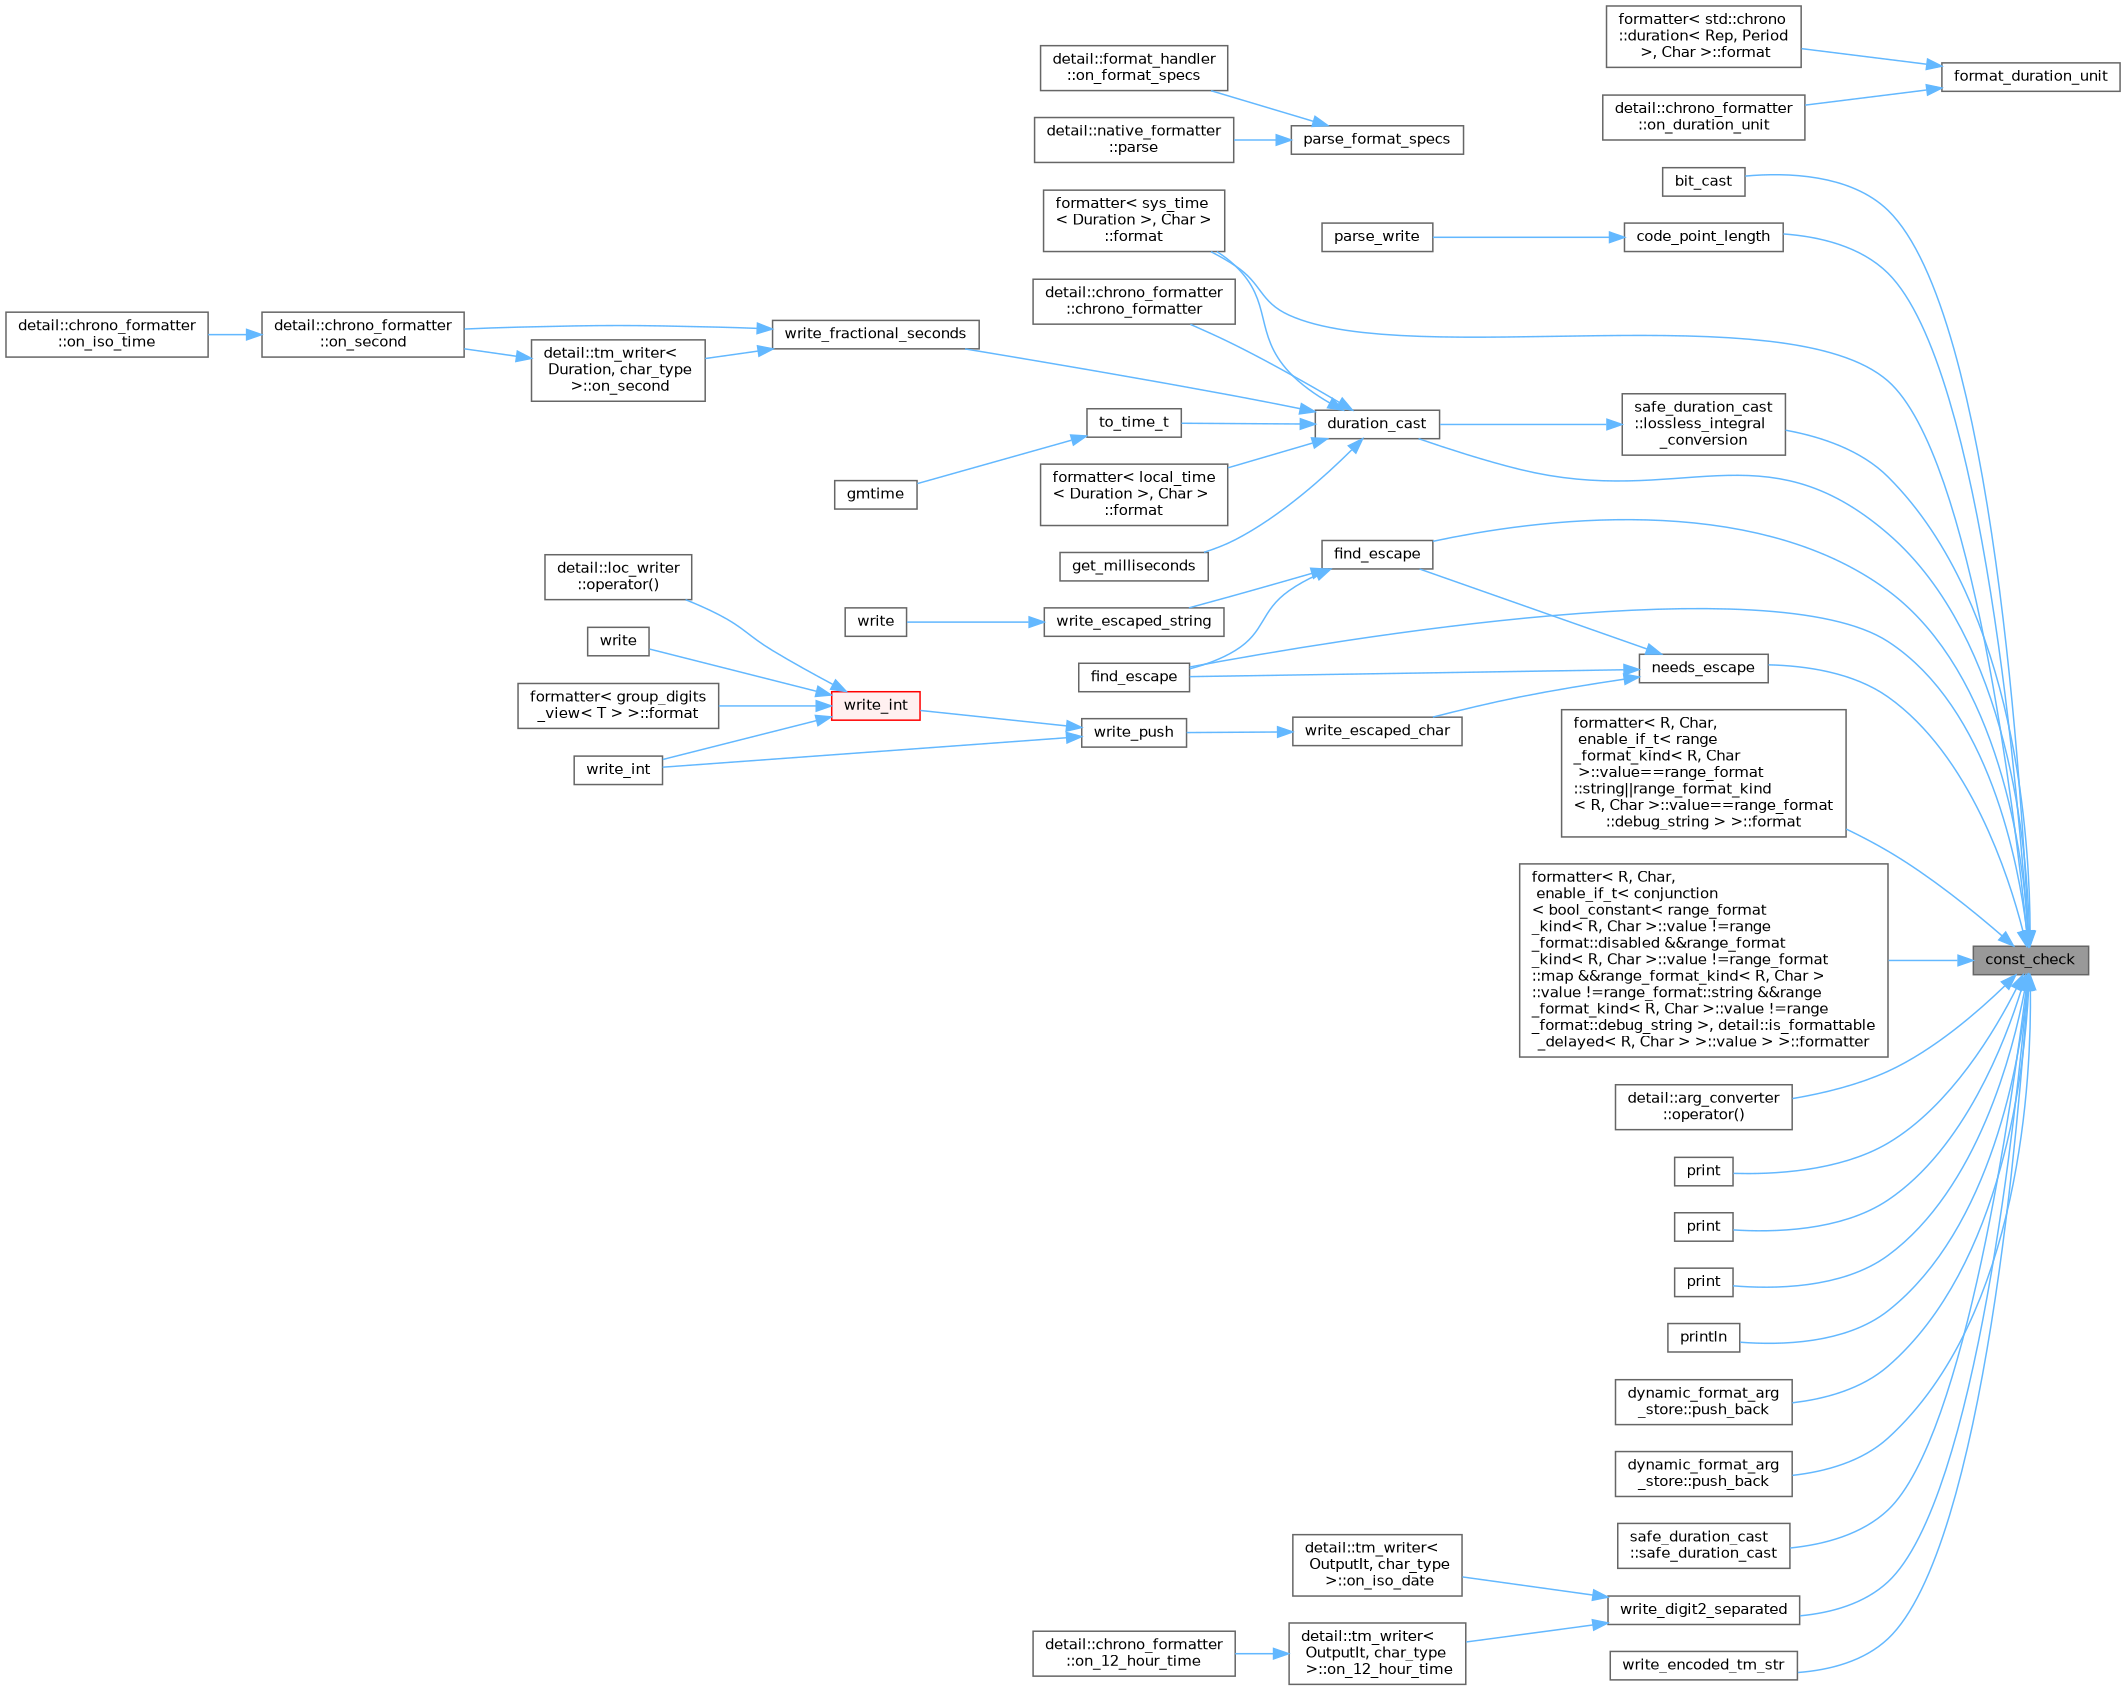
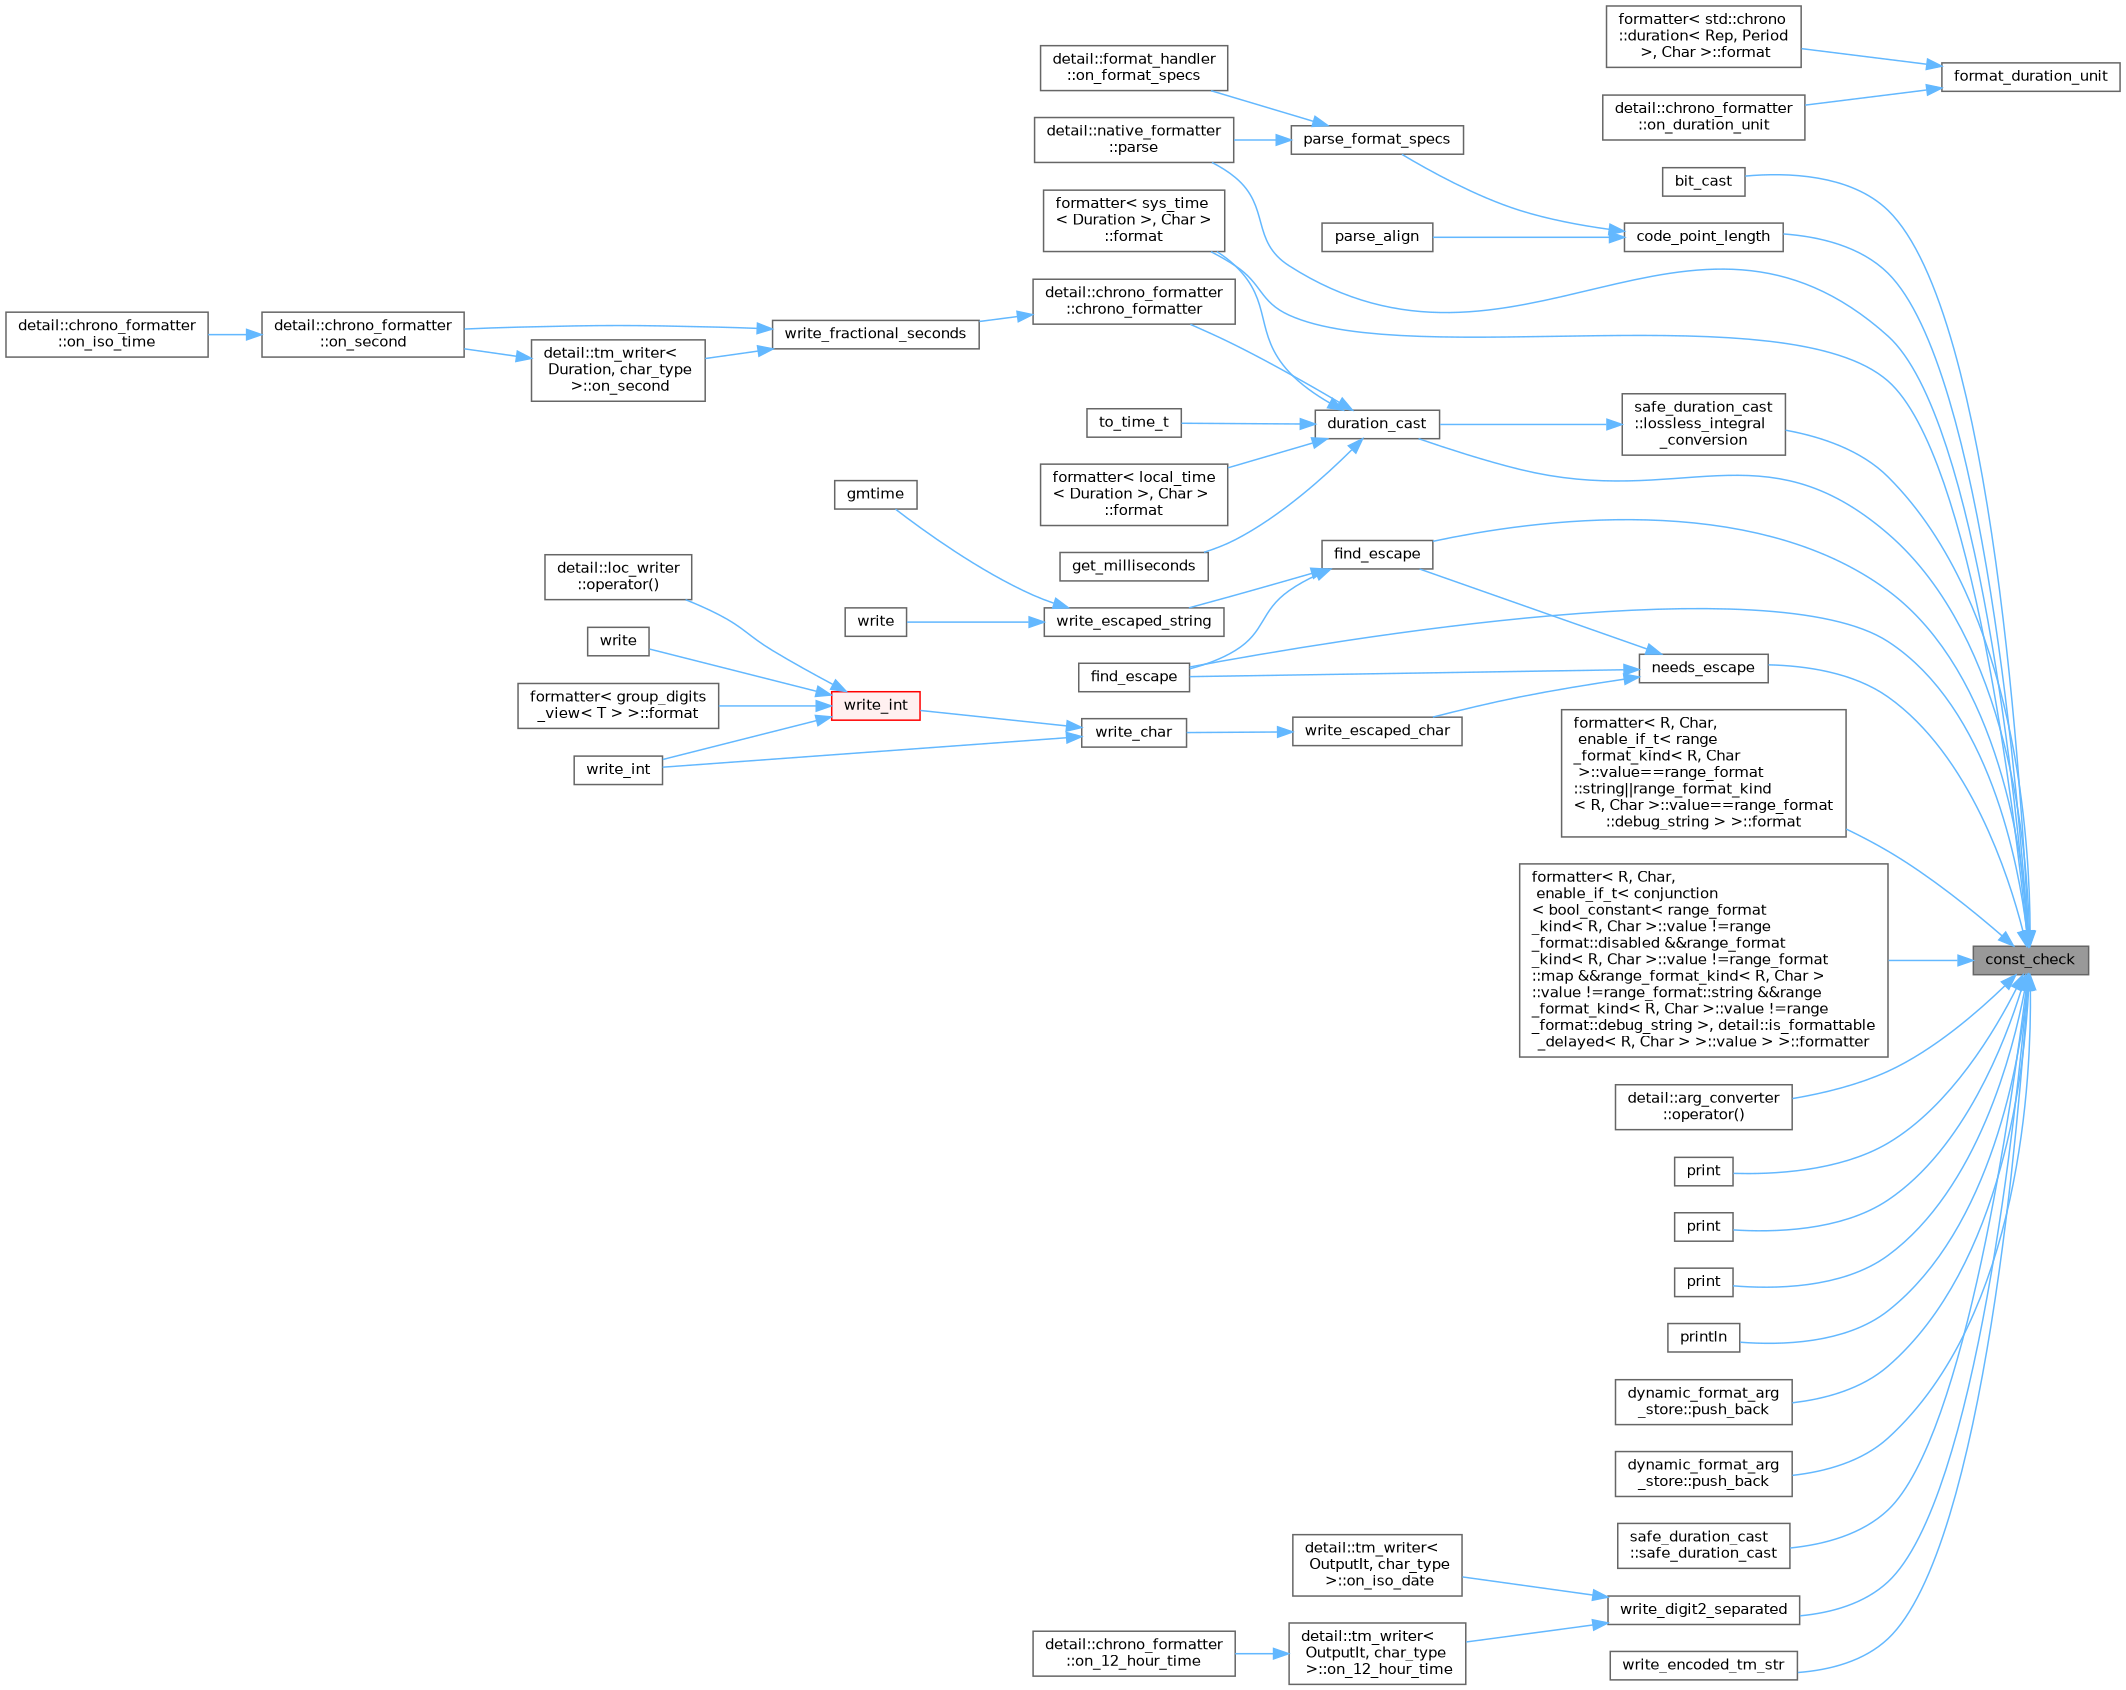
edge "parse_format_specs" -> "code_point_length": added
node "parse_write": label "parse_write" -> "parse_align"
edge "detail::native_formatter ::parse" -> "const_check": added
edge "write_fractional_seconds" -> "duration_cast": now "write_fractional_seconds" -> "detail::chrono_formatter ::chrono_formatter"
edge "gmtime" -> "to_time_t": now "gmtime" -> "write_escaped_string"
node "write_push": label "write_push" -> "write_char"
